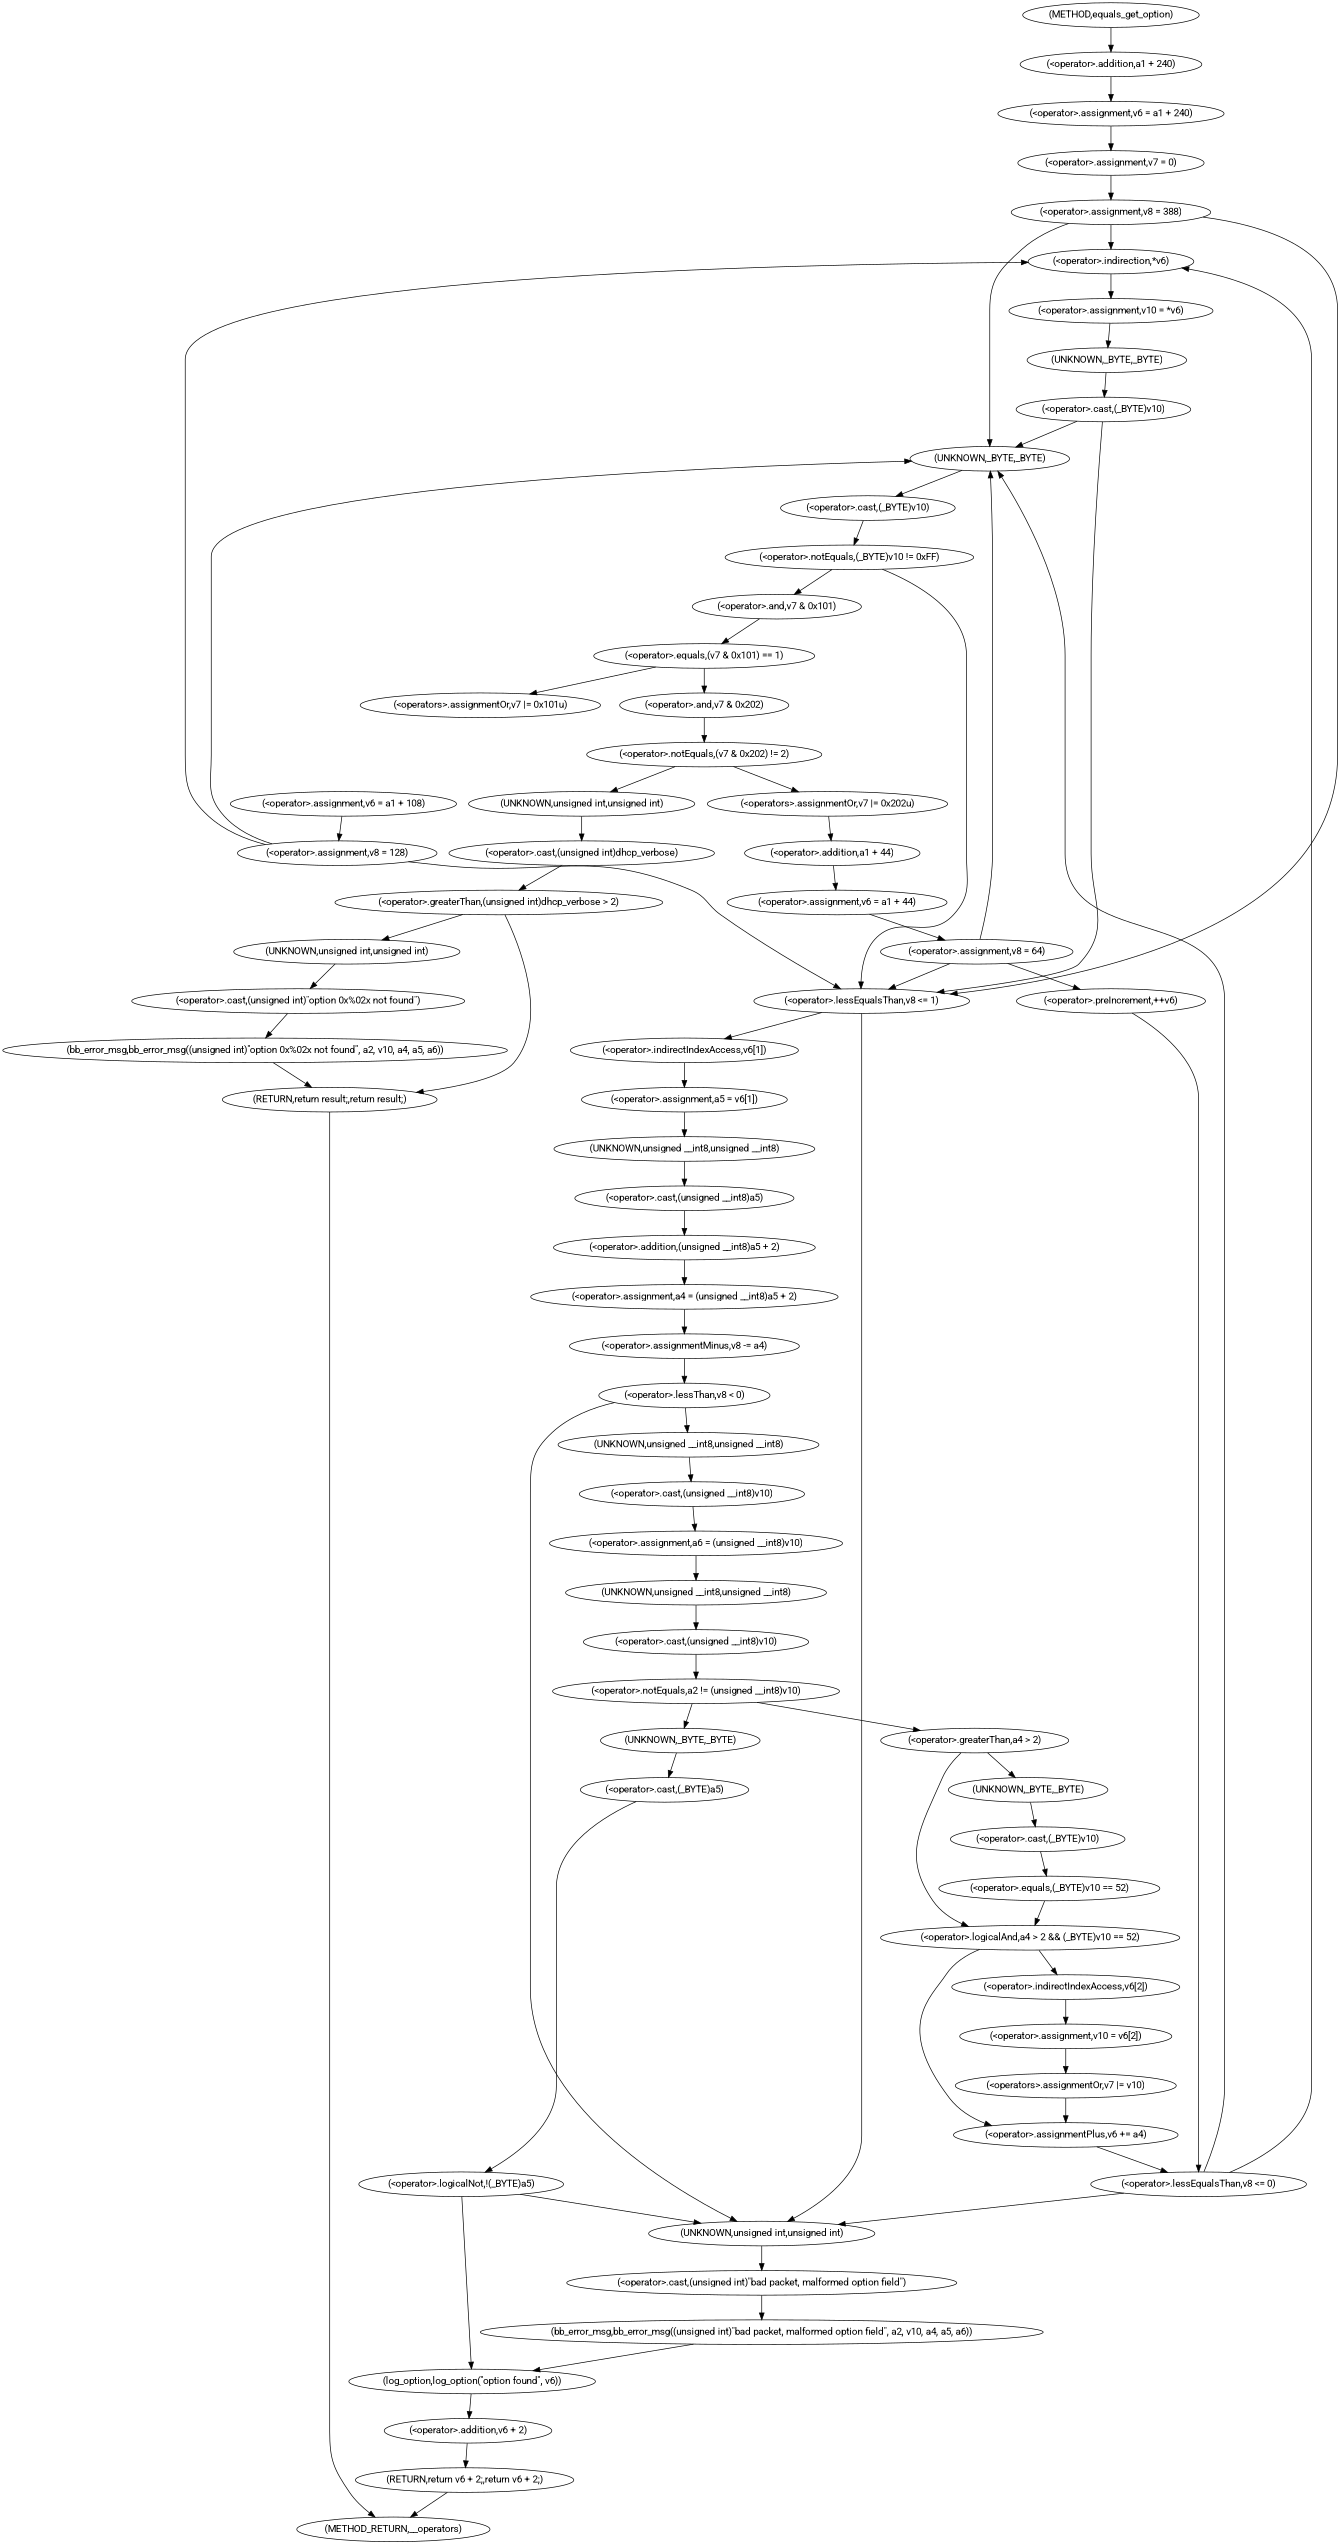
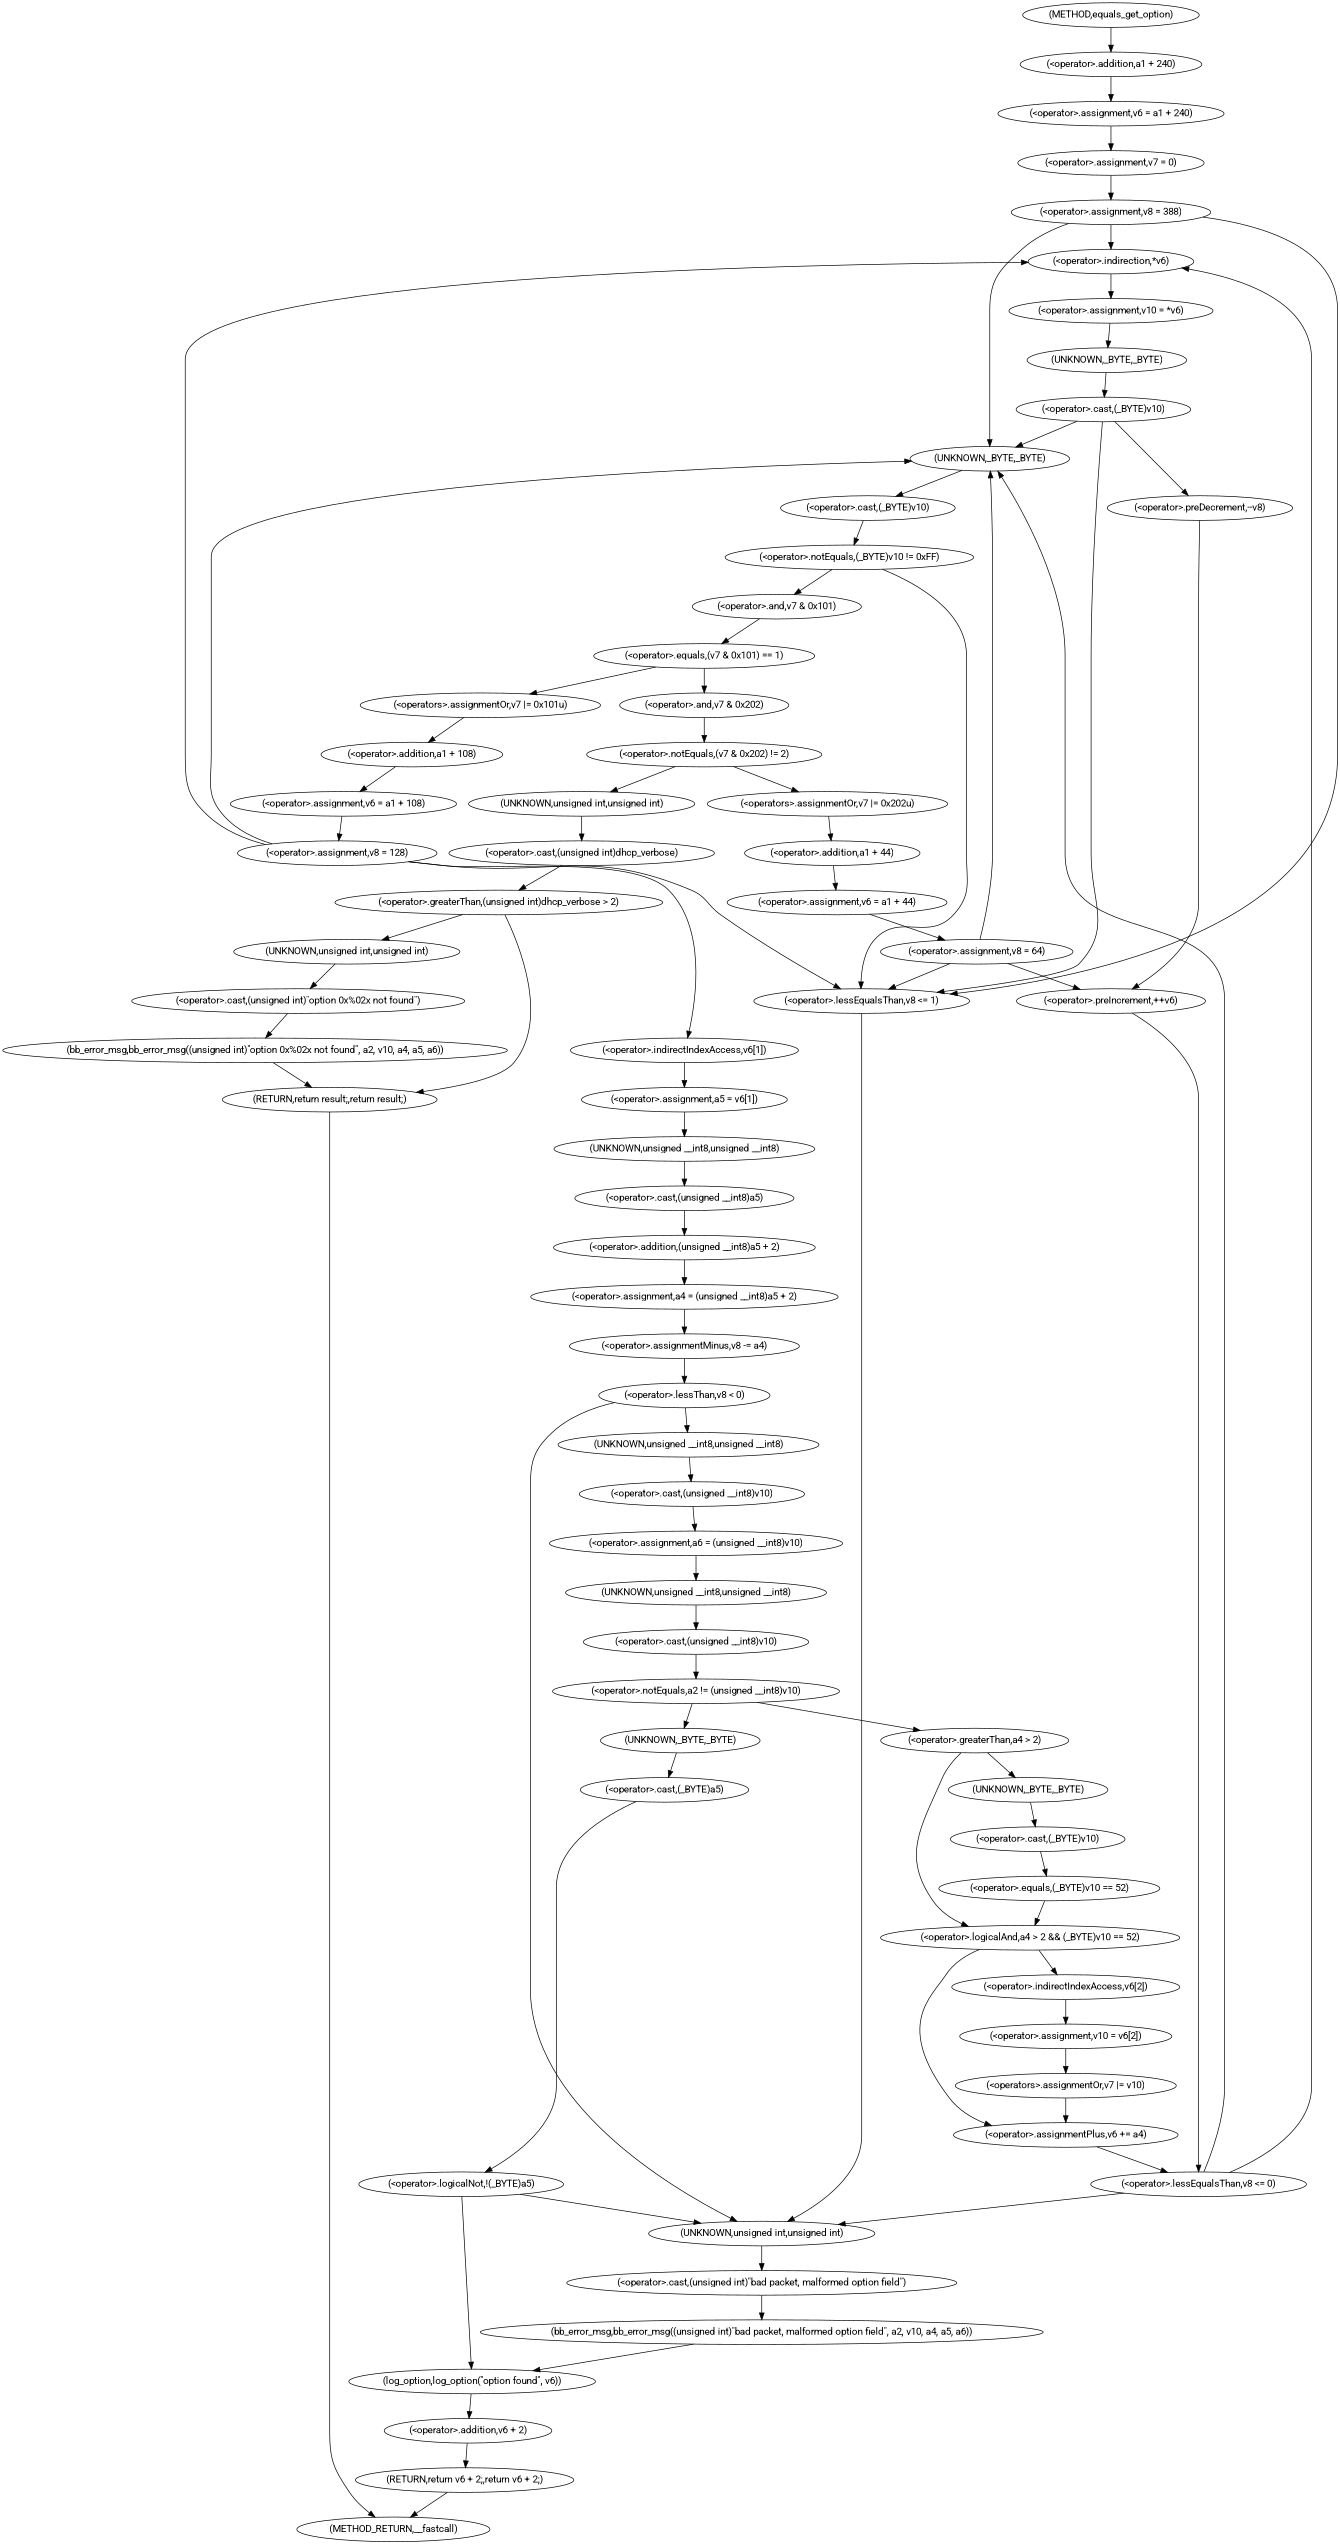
node "(<operator>.preDecrement,--v8)": added
node "(<operator>.addition,a1 + 108)": added
edge "(<operator>.lessEqualsThan,v8 <= 1)" -> "(<operator>.indirectIndexAccess,v6[1])": now "(<operator>.assignment,v8 = 128)" -> "(<operator>.indirectIndexAccess,v6[1])"
node "(METHOD_RETURN,__operators)": label "(METHOD_RETURN,__operators)" -> "(METHOD_RETURN,__fastcall)"
